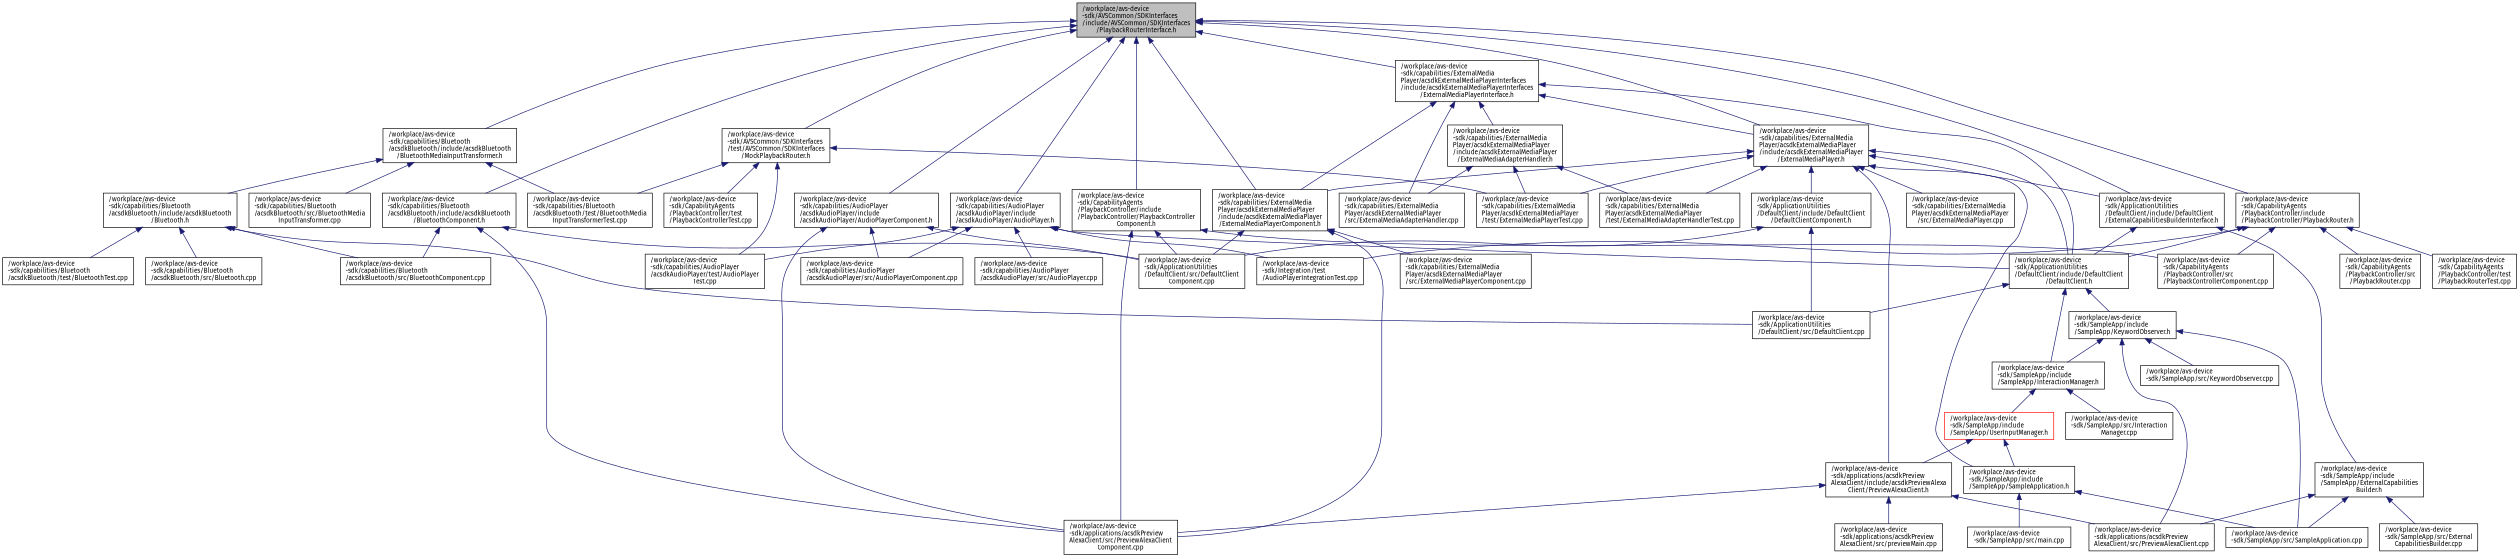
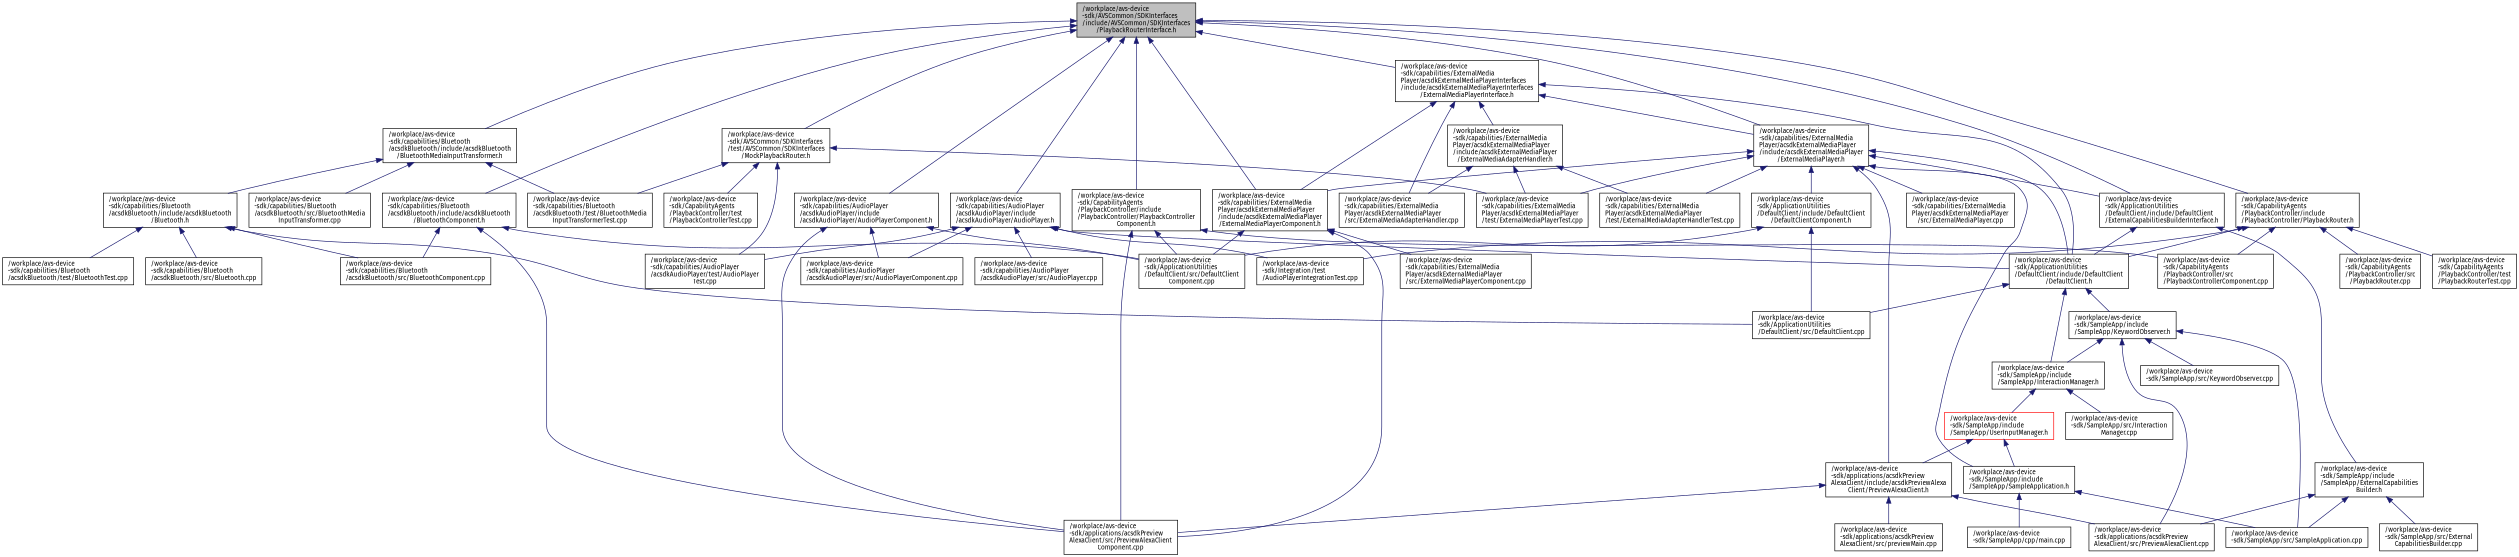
node "/workplace/avs-device -sdk/SampleApp/src/main.cpp": label "/workplace/avs-device -sdk/SampleApp/src/main.cpp" -> "/workplace/avs-device -sdk/SampleApp/cpp/main.cpp"
